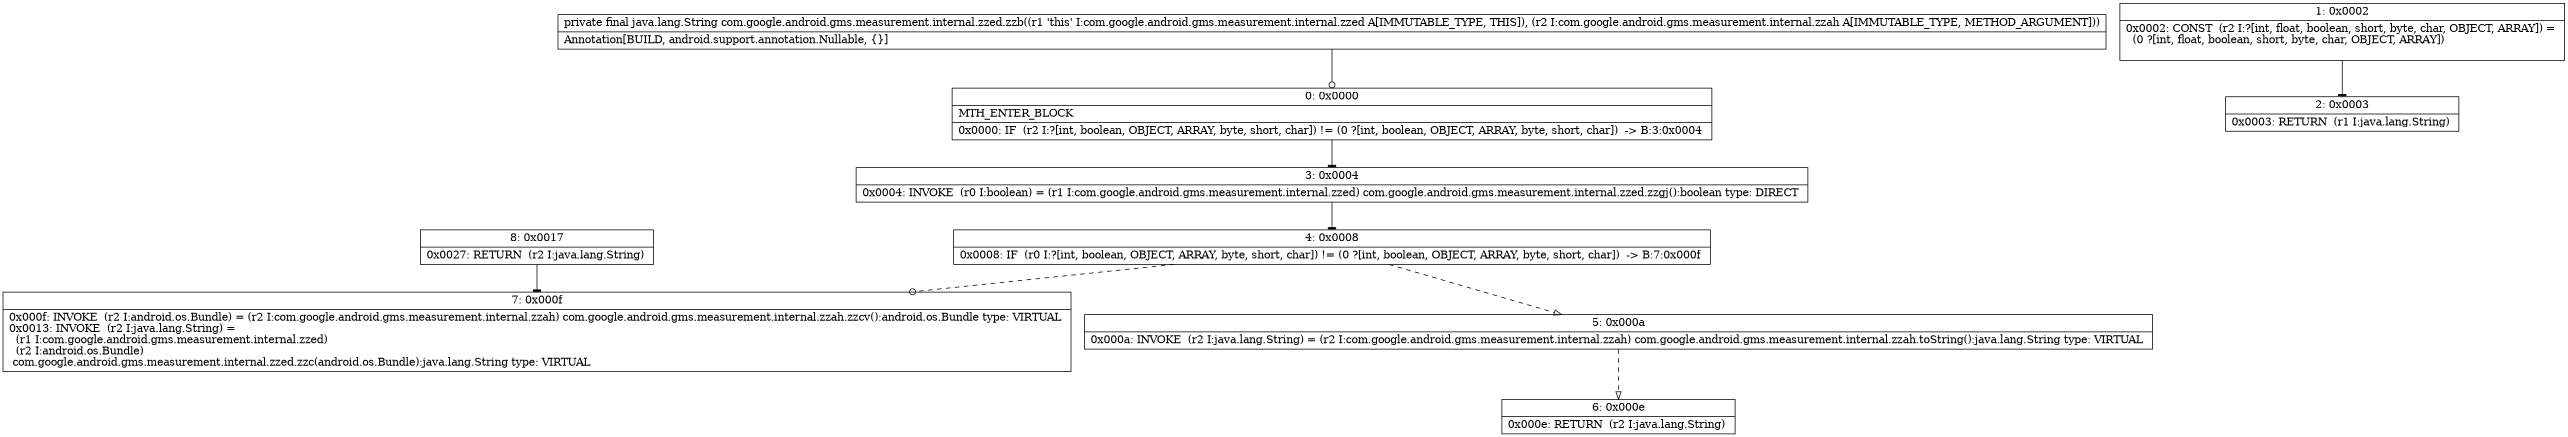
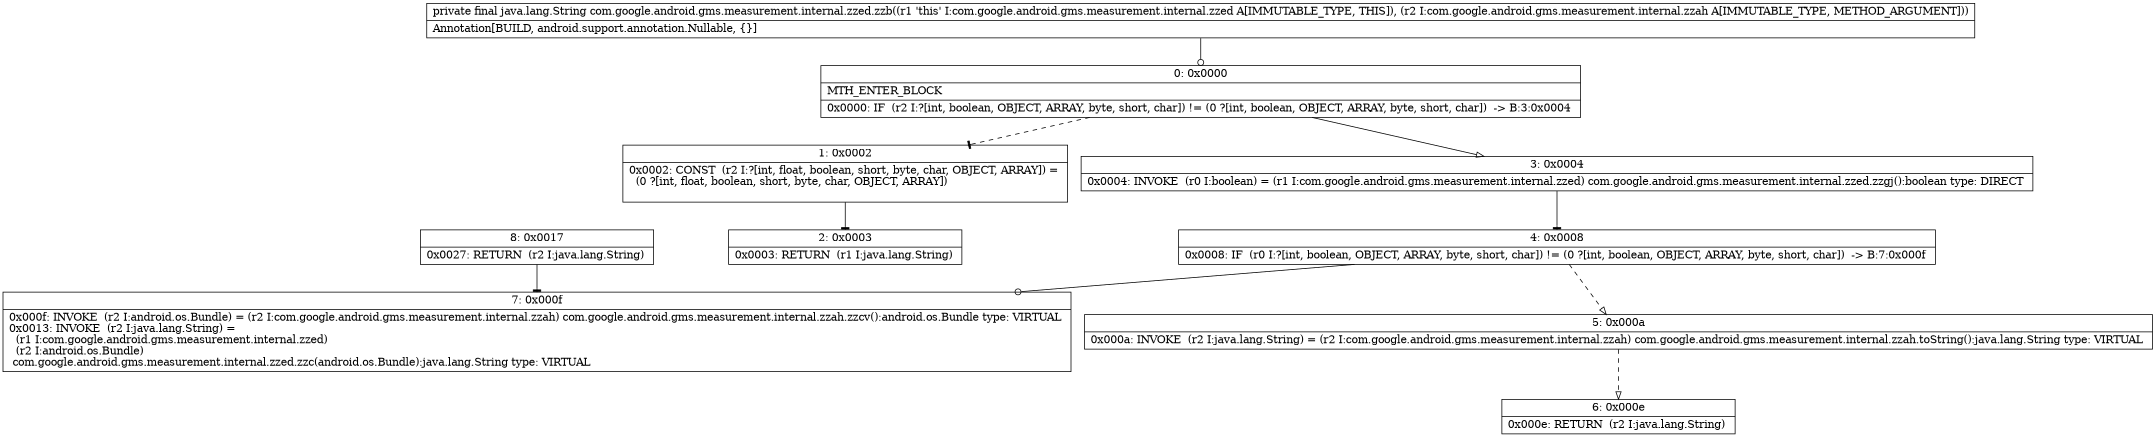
edge "0: 0x0000" -> "1: 0x0002": added
edge "0: 0x0000" -> "3: 0x0004": arrowhead tee -> onormal
edge "4: 0x0008" -> "7: 0x000f": style dashed -> solid
